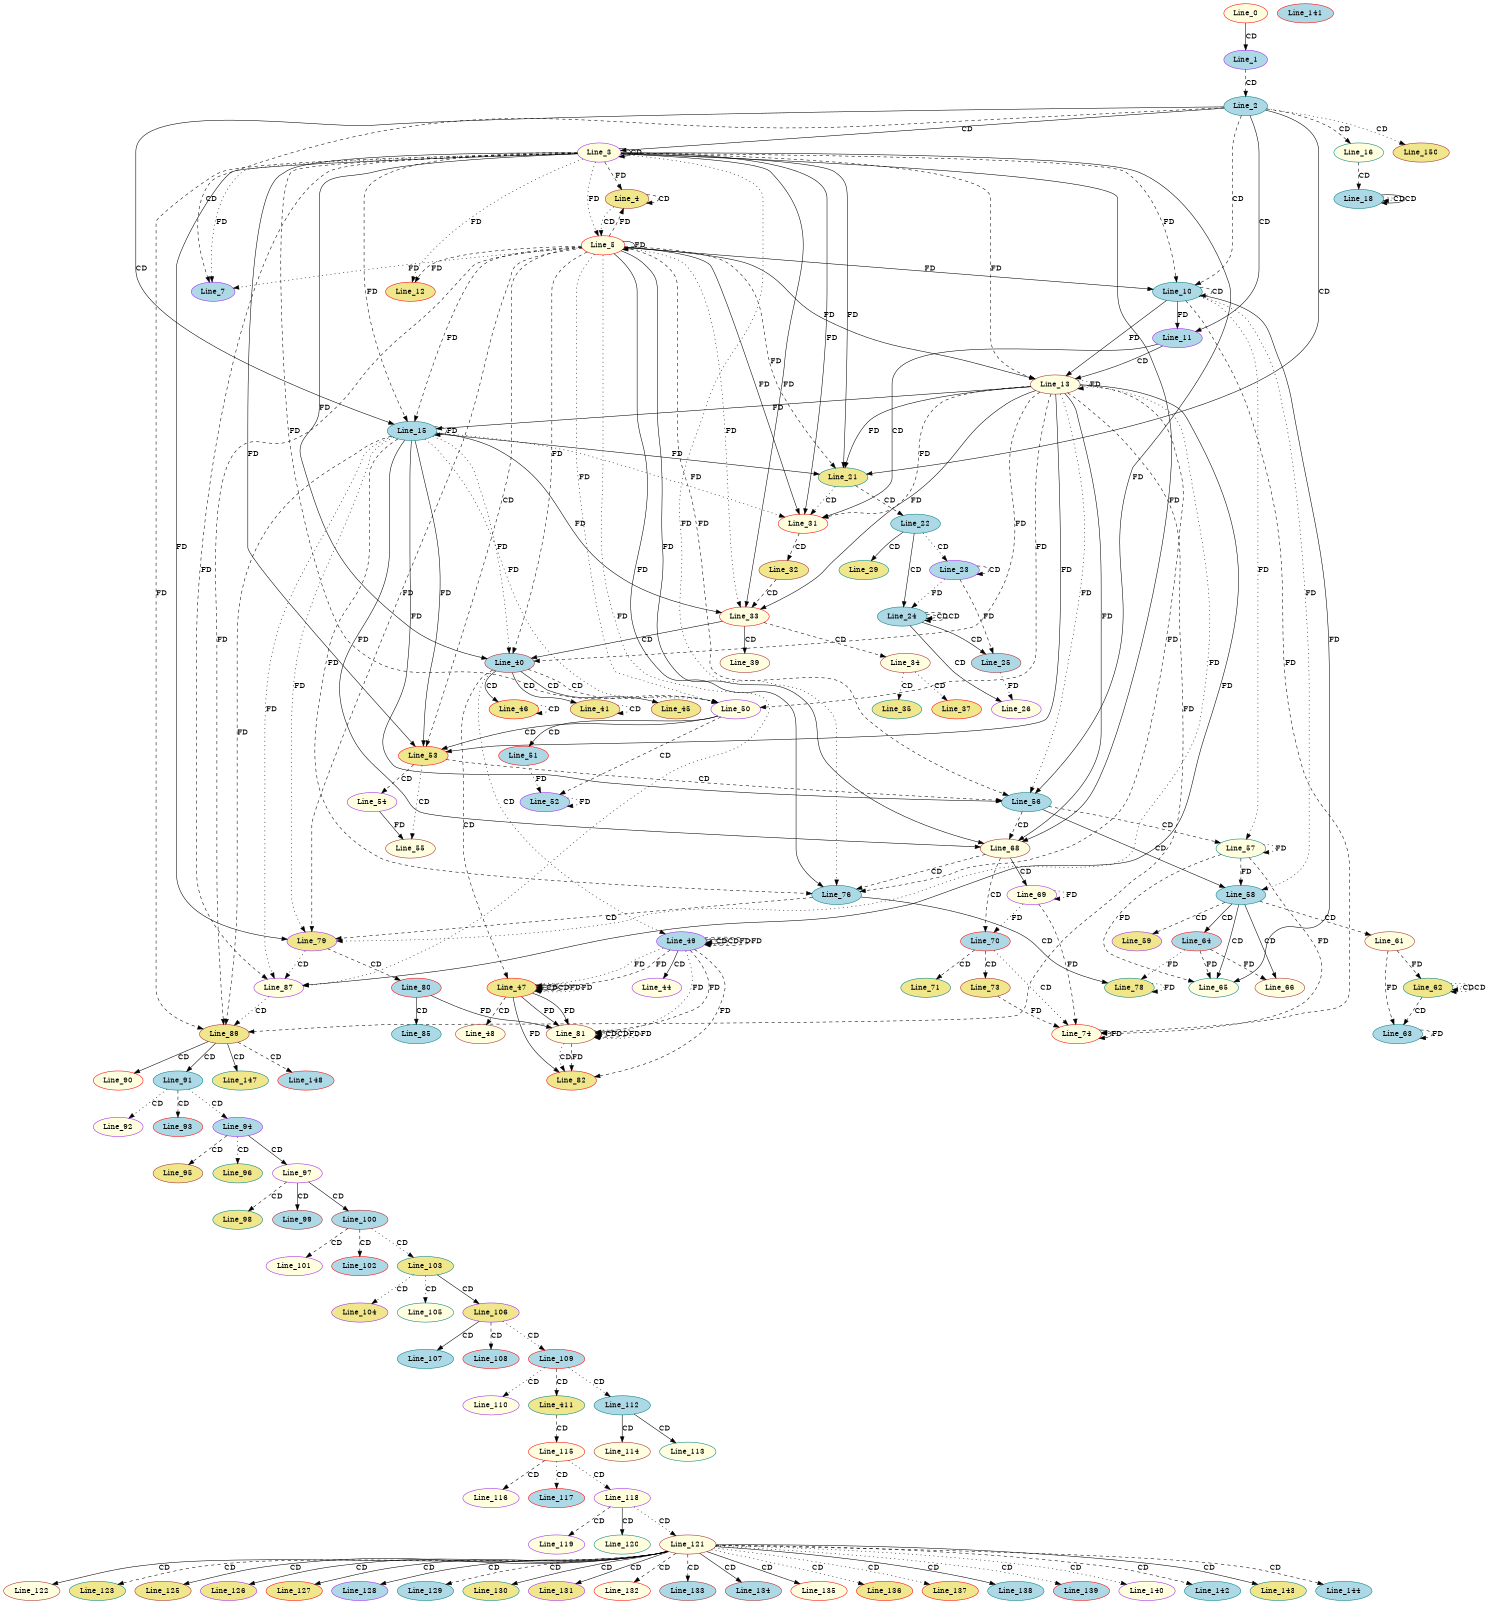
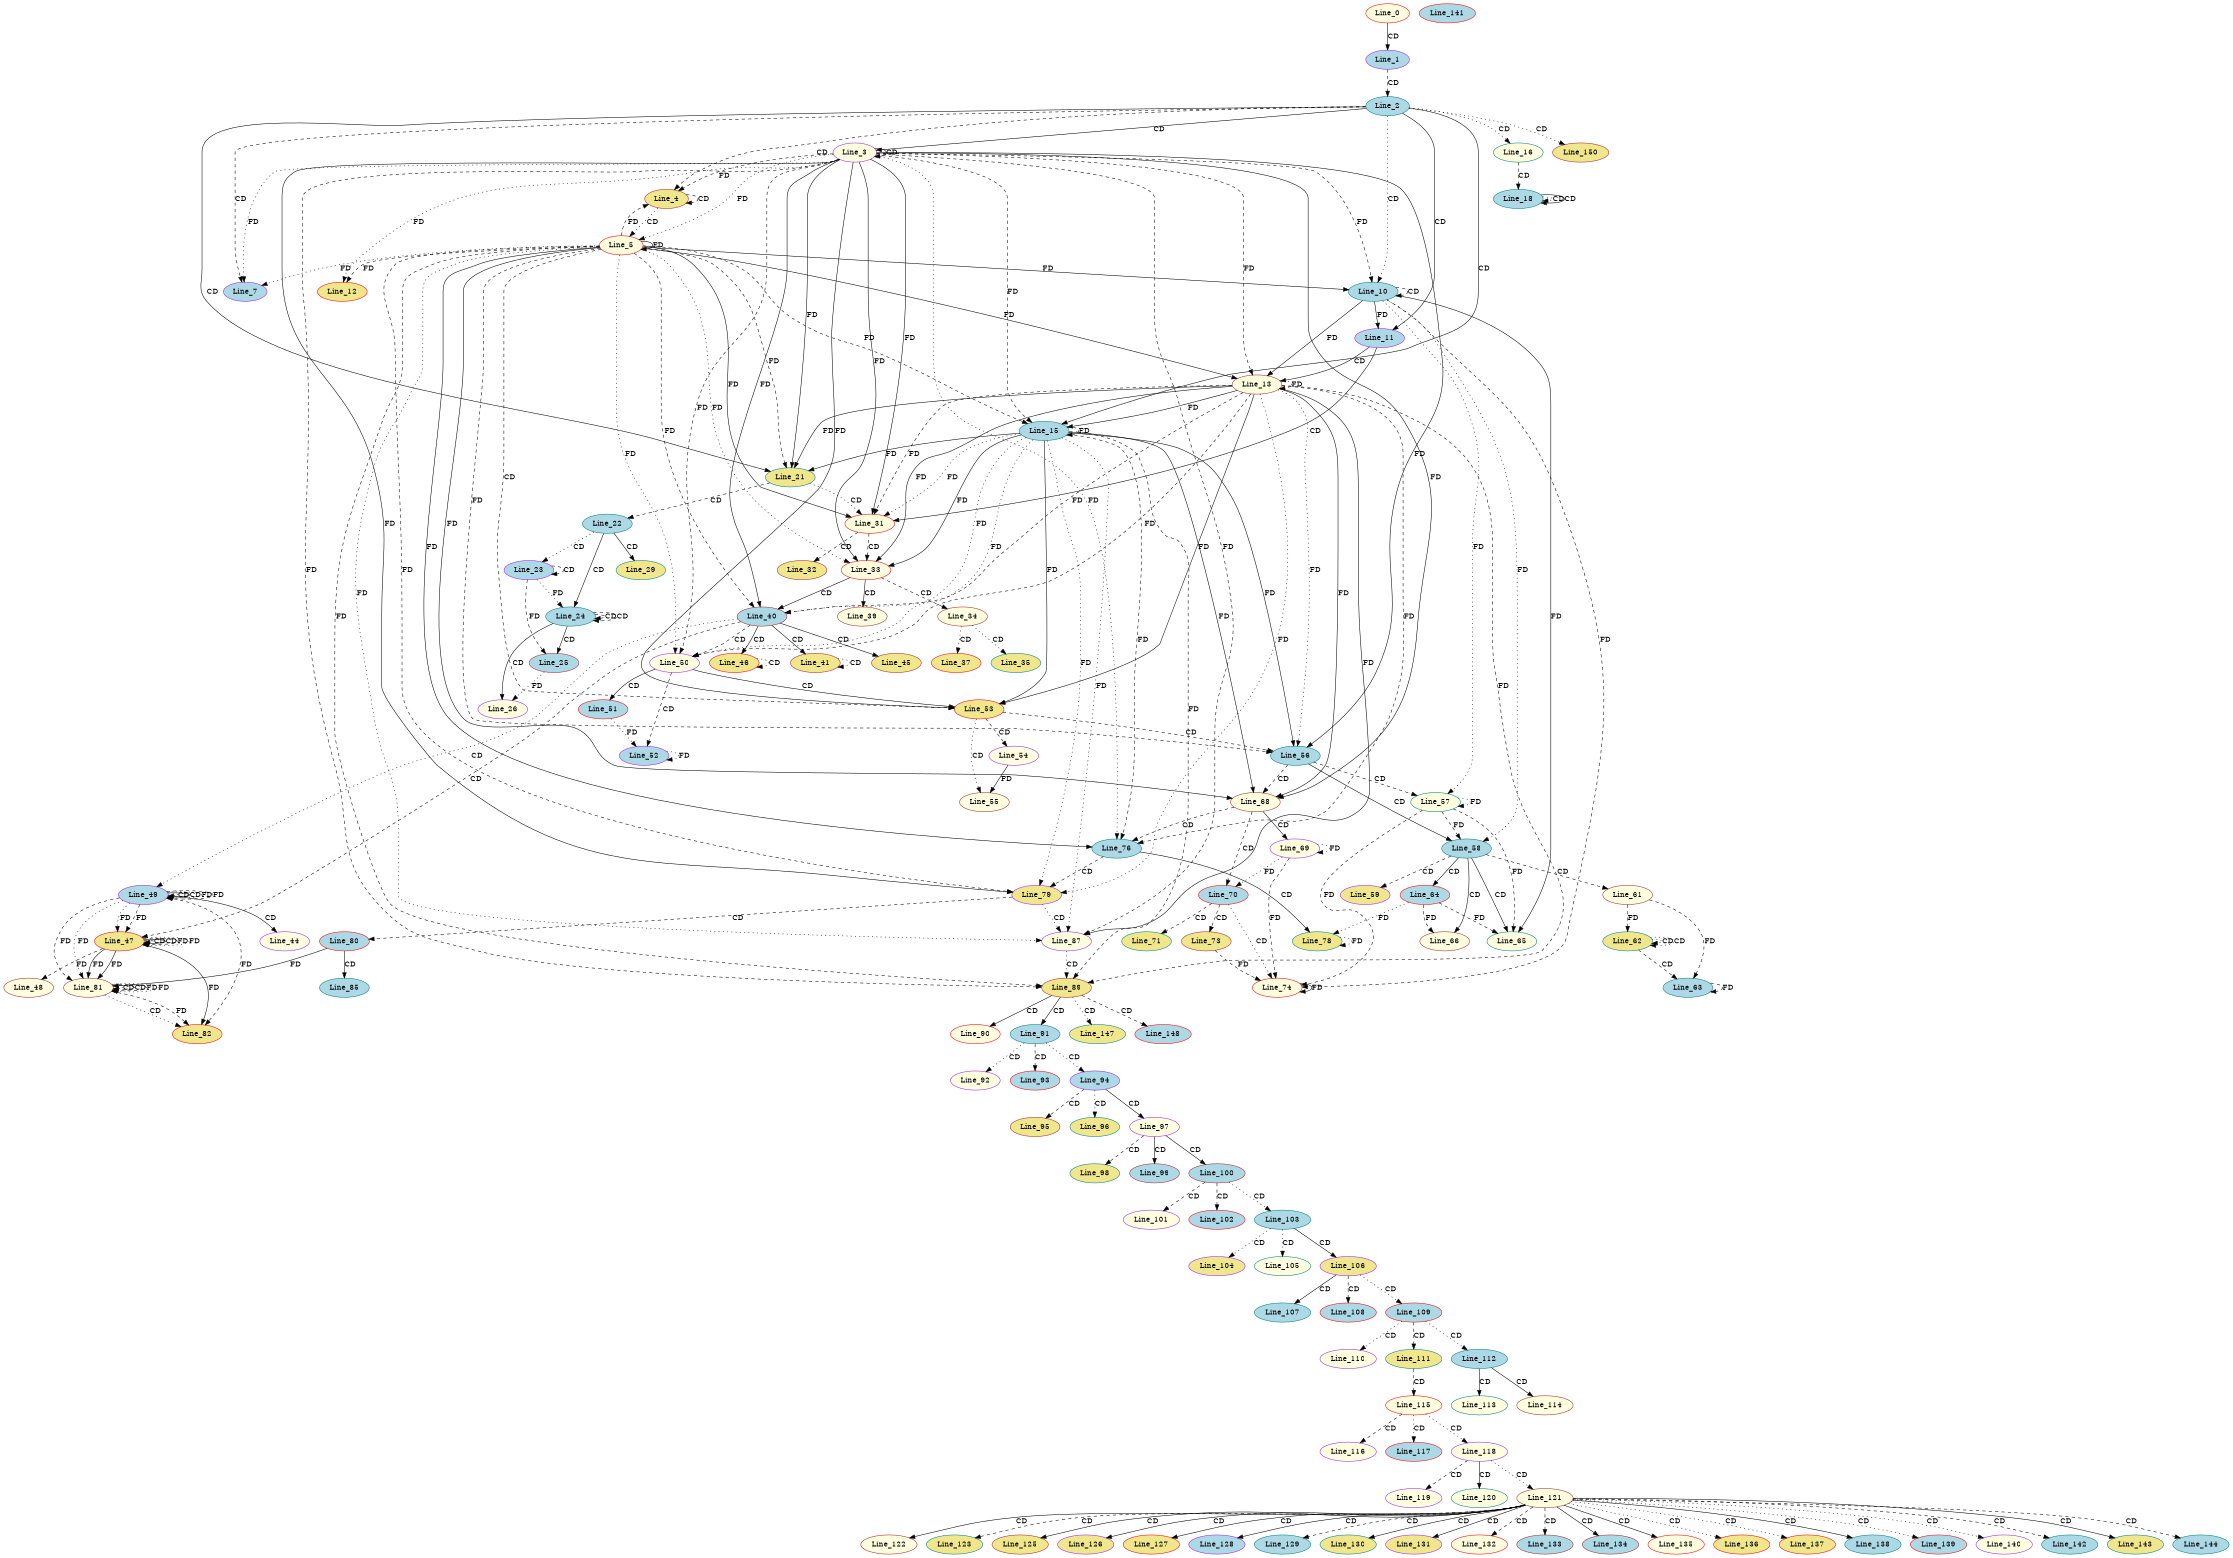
edge "Line_2" -> "Line_16": style dashed -> dotted
edge "Line_2" -> "Line_4": added, label "CD"
edge "Line_2" -> "Line_10": style dashed -> dotted
edge "Line_32" -> "Line_33": now "Line_31" -> "Line_33"
edge "Line_47" -> "Line_48": label "CD" -> "FD"
edge "Line_89" -> "Line_147": style solid -> dotted
node "Line_103": fillcolor khaki -> lightblue
node "Line_411": label "Line_411" -> "Line_111"
